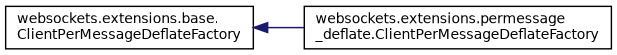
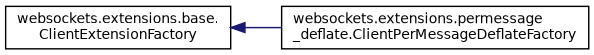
node "websockets.extensions.base. ClientPerMessageDeflateFactory": label "websockets.extensions.base. ClientPerMessageDeflateFactory" -> "websockets.extensions.base. ClientExtensionFactory"
